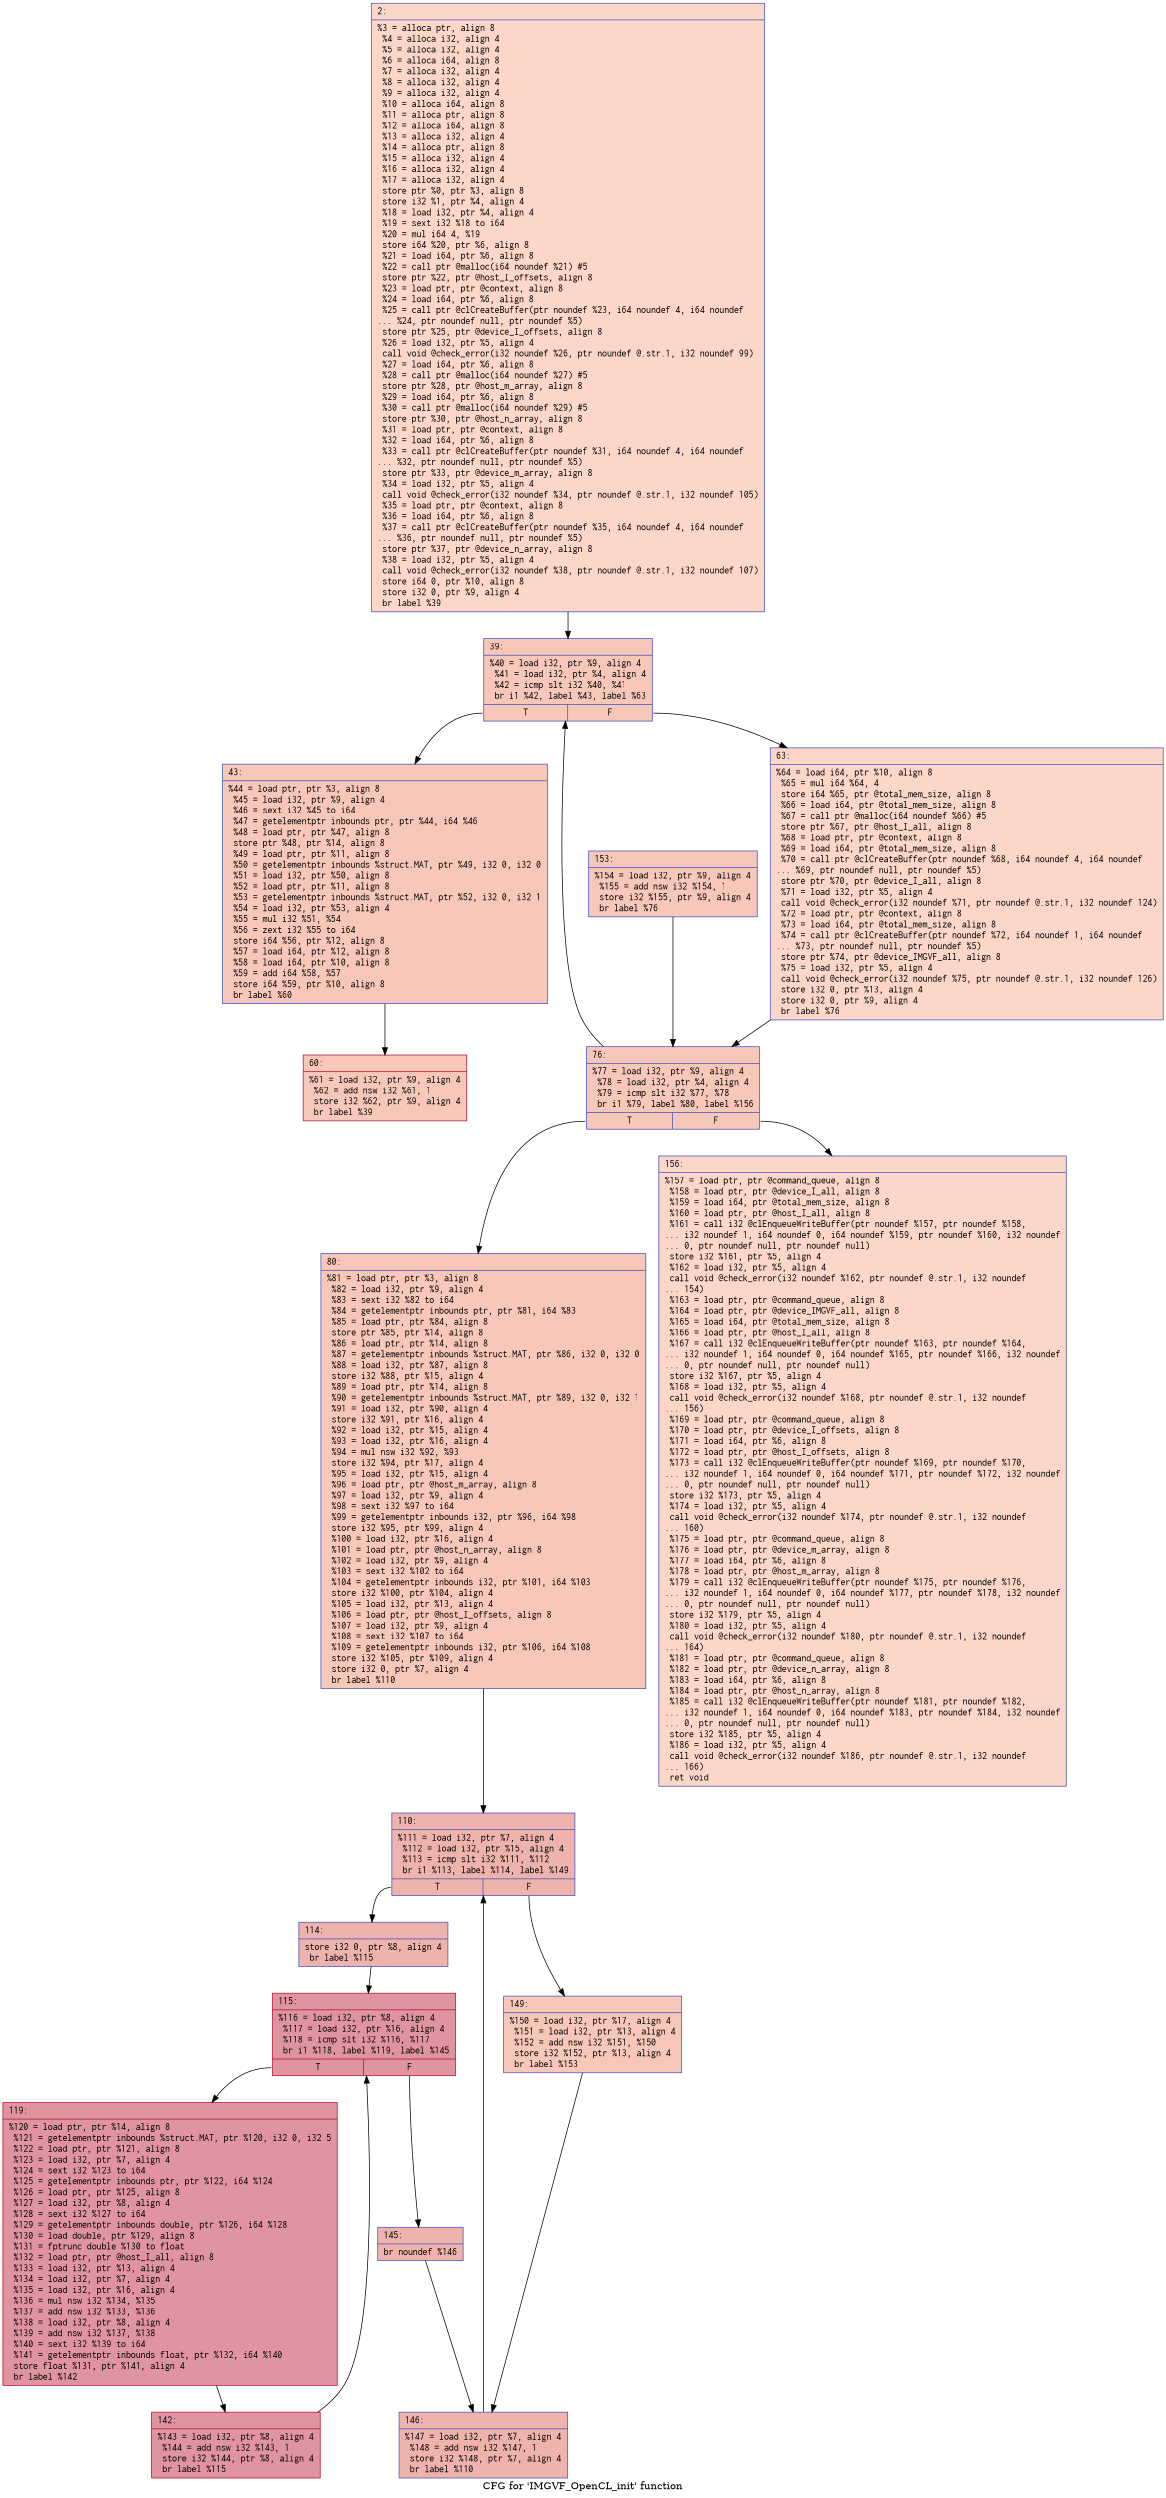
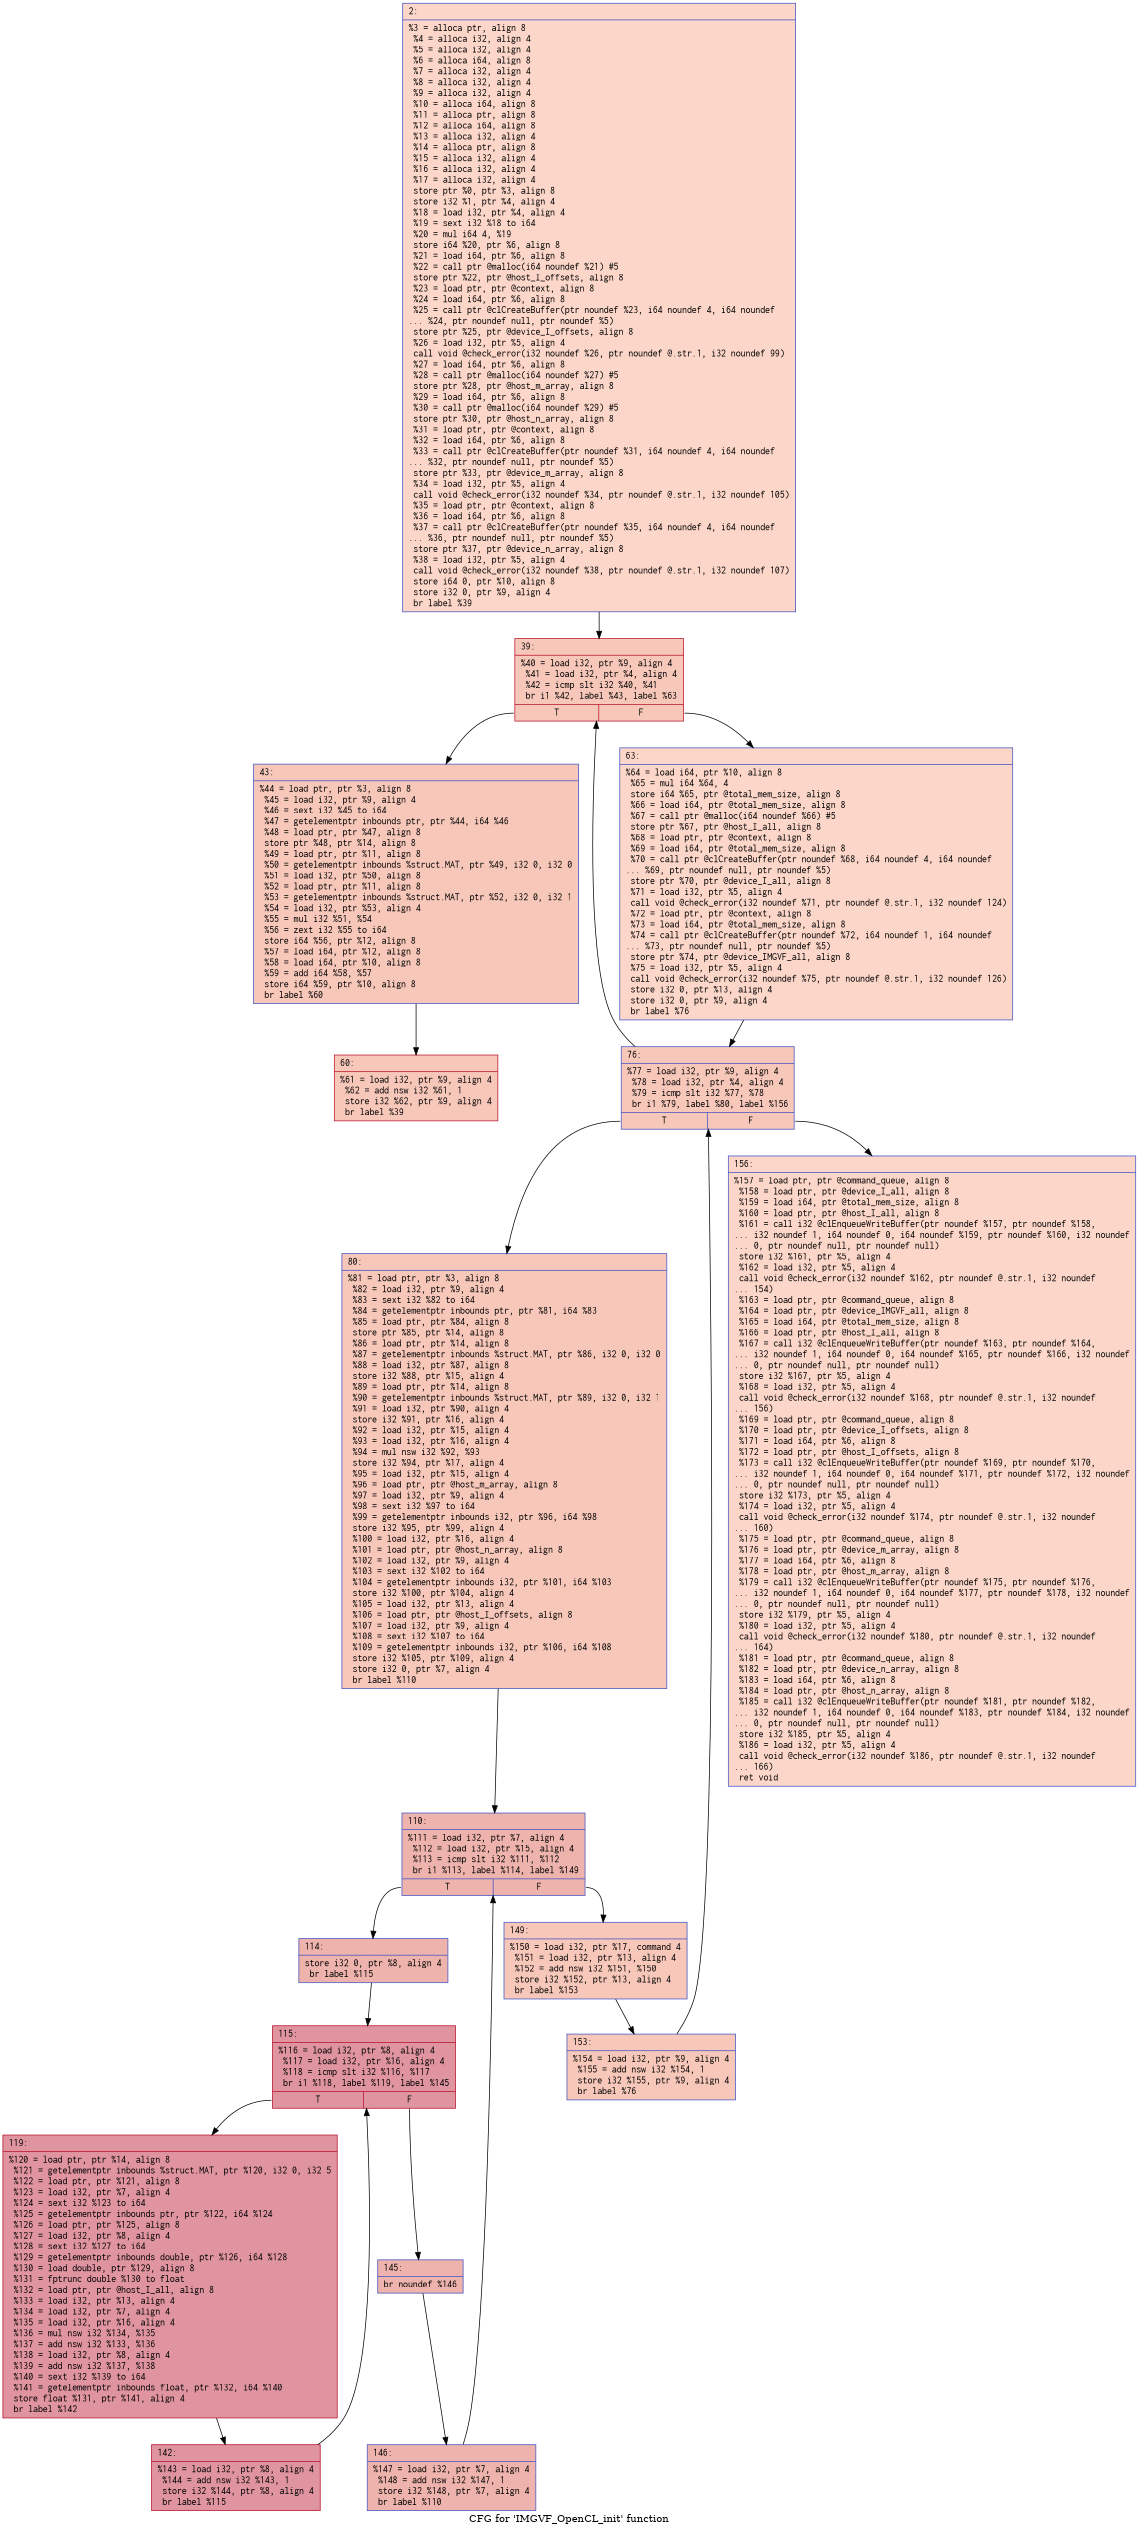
node "39:": color #3d50c3ff -> #b70d28ff
node "149:": text "%150 = load i32, ptr %17, align 4" -> "%150 = load i32, ptr %17, command 4"
edge "149:" -> "146:": now "149:" -> "153:"
